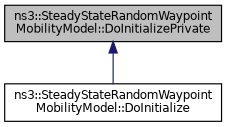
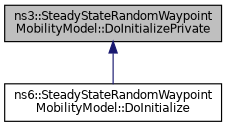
node "ns3::SteadyStateRandomWaypoint MobilityModel::DoInitialize": label "ns3::SteadyStateRandomWaypoint MobilityModel::DoInitialize" -> "ns6::SteadyStateRandomWaypoint MobilityModel::DoInitialize"
